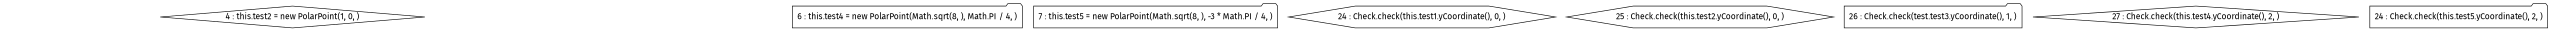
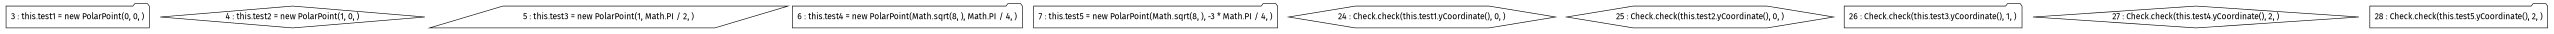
node "3 : this.test1 = new PolarPoint(0, 0, )": added
node "5 : this.test3 = new PolarPoint(1, Math.PI / 2, )": added
node "26 : Check.check(test.test3.yCoordinate(), 1, )": label "26 : Check.check(test.test3.yCoordinate(), 1, )" -> "26 : Check.check(this.test3.yCoordinate(), 1, )"
node "24 : Check.check(this.test5.yCoordinate(), 2, )": label "24 : Check.check(this.test5.yCoordinate(), 2, )" -> "28 : Check.check(this.test5.yCoordinate(), 2, )"
